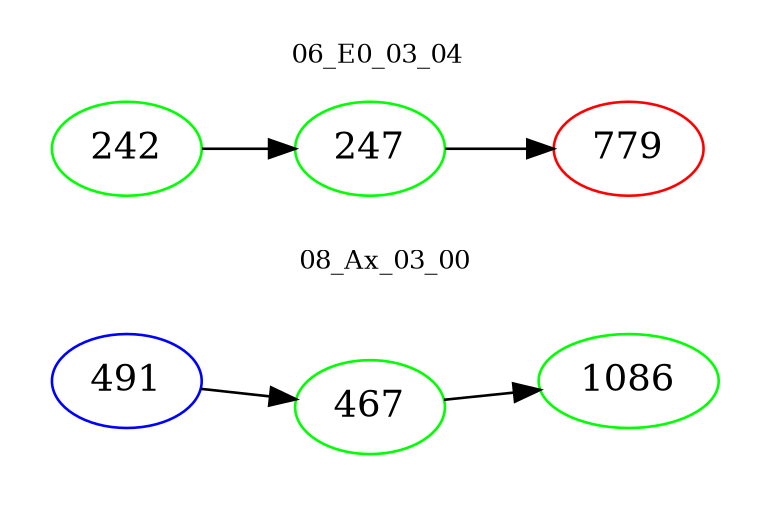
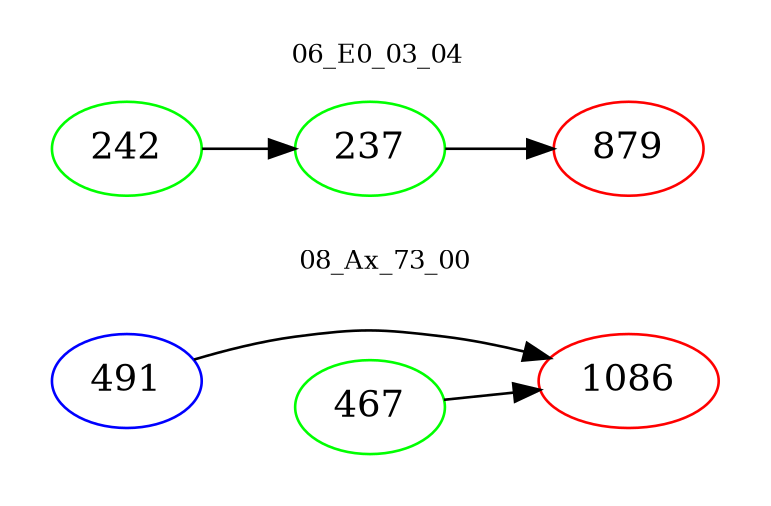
node "247": label "247" -> "237"
node "779": label "779" -> "879"
cluster "08_Ax_03_00": label "08_Ax_03_00" -> "08_Ax_73_00"
node "1086": color green -> red
edge "491" -> "467": now "491" -> "1086"
